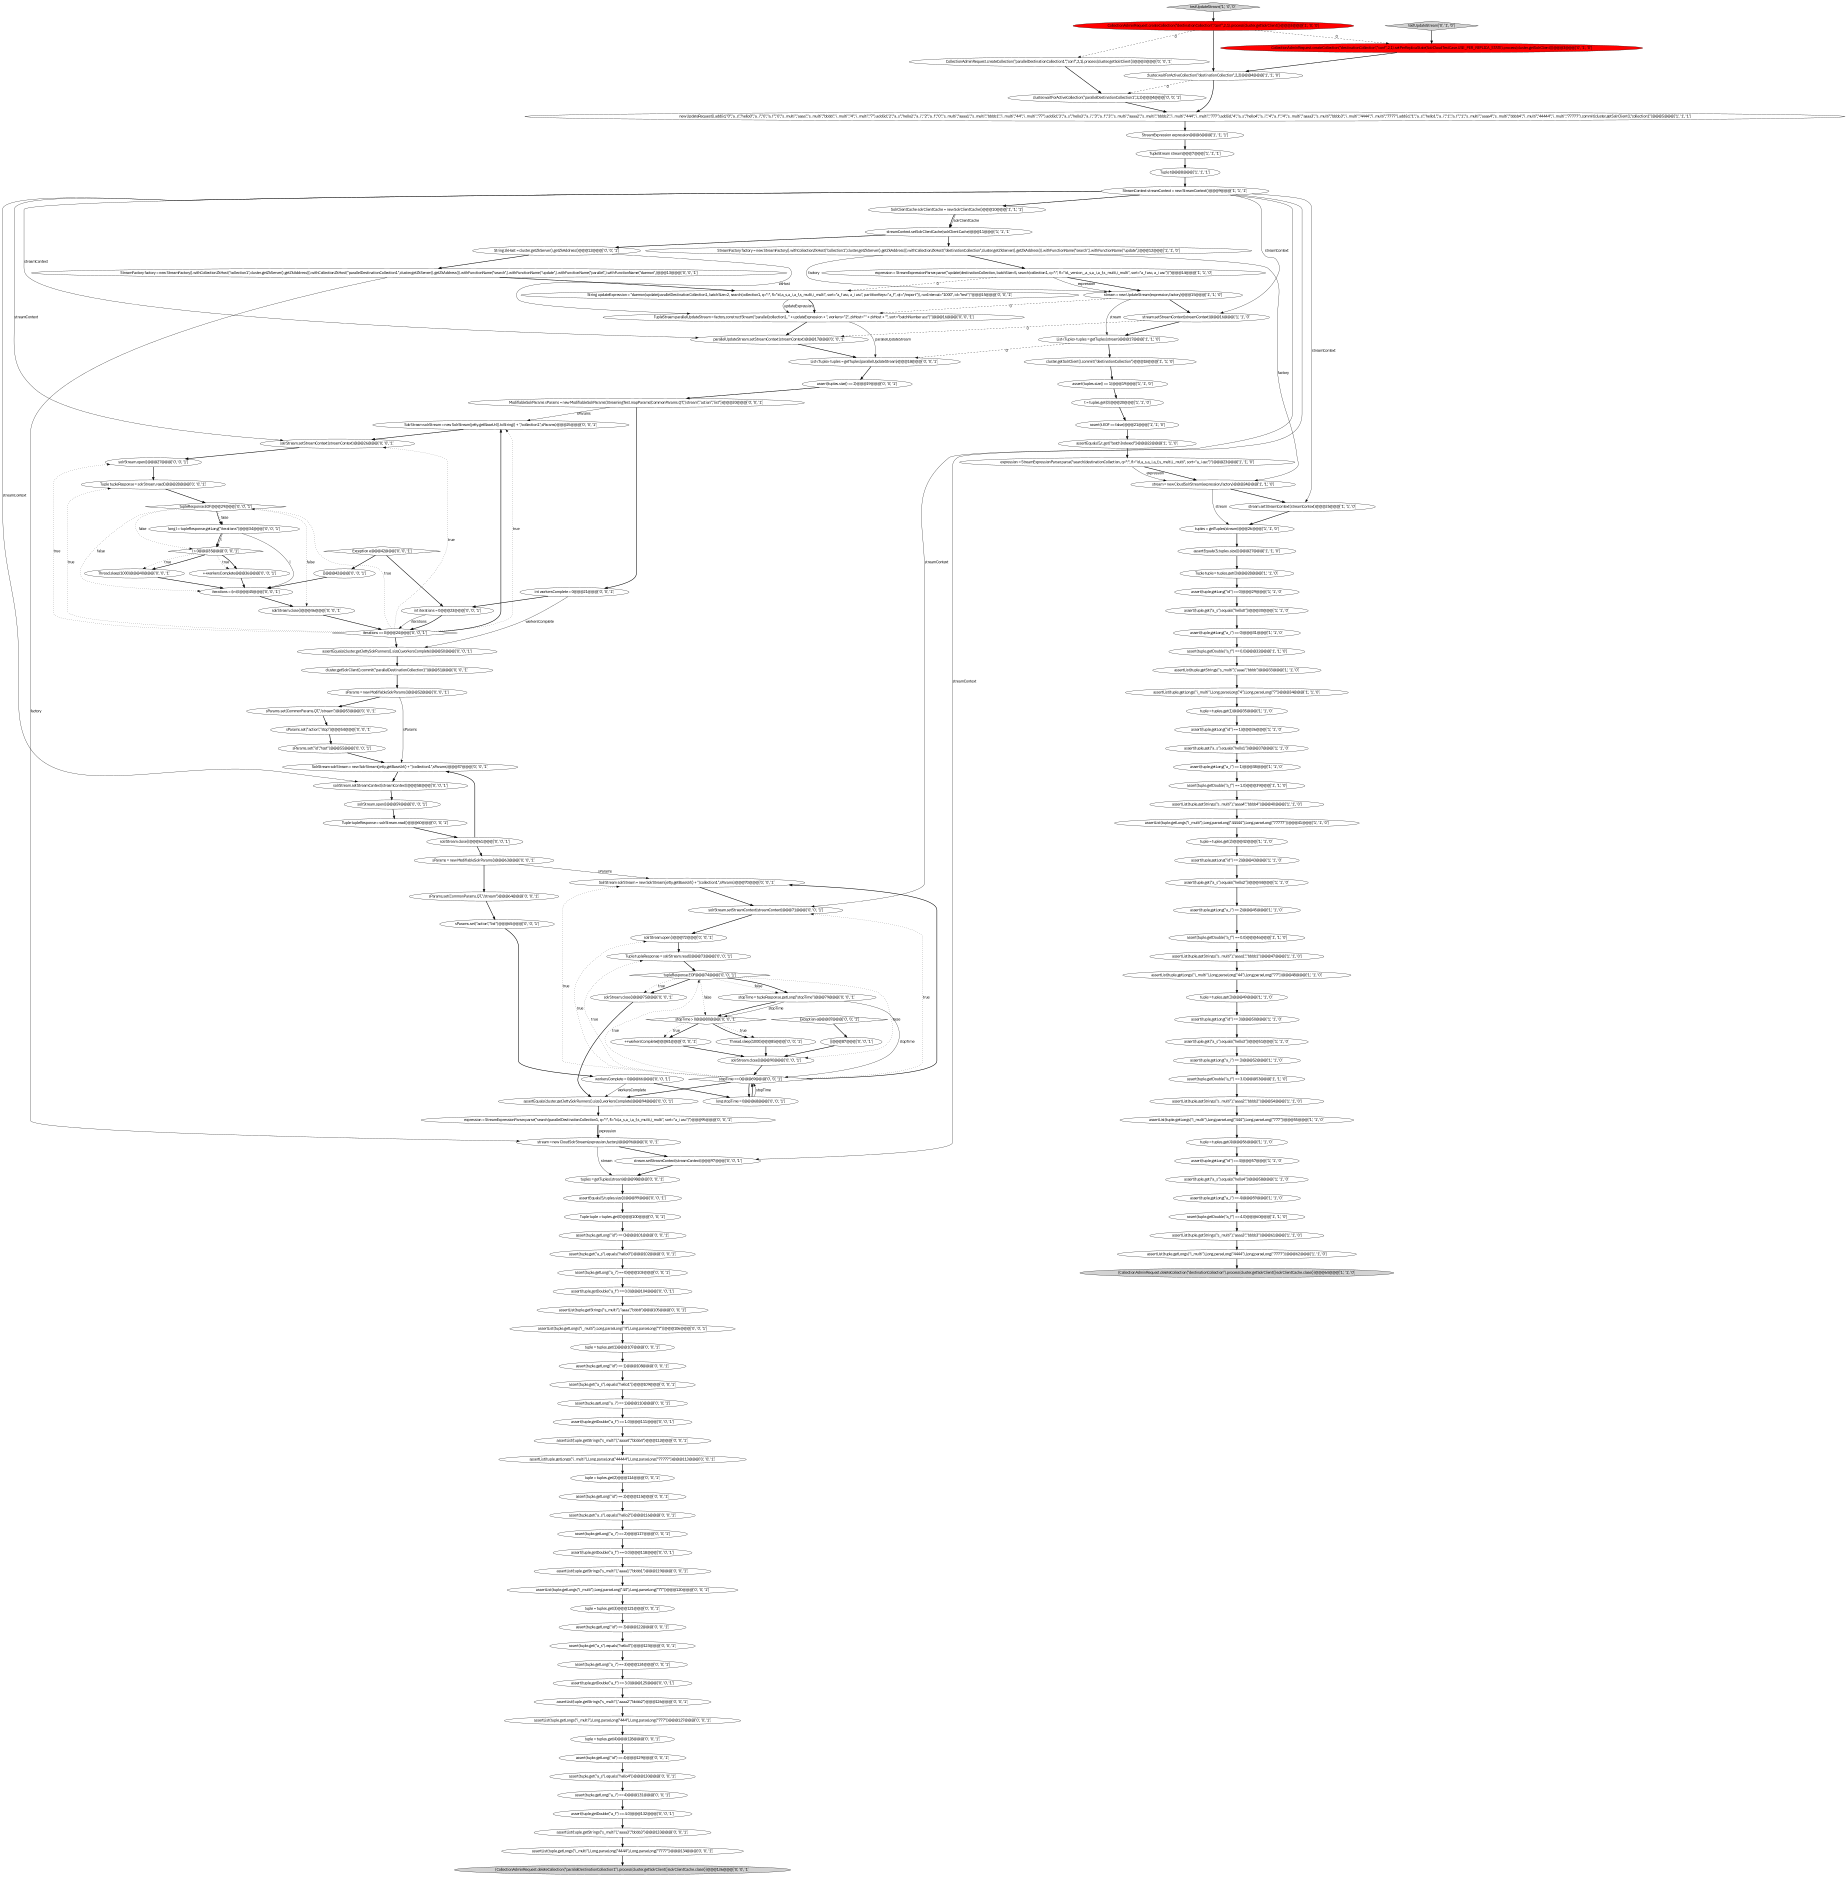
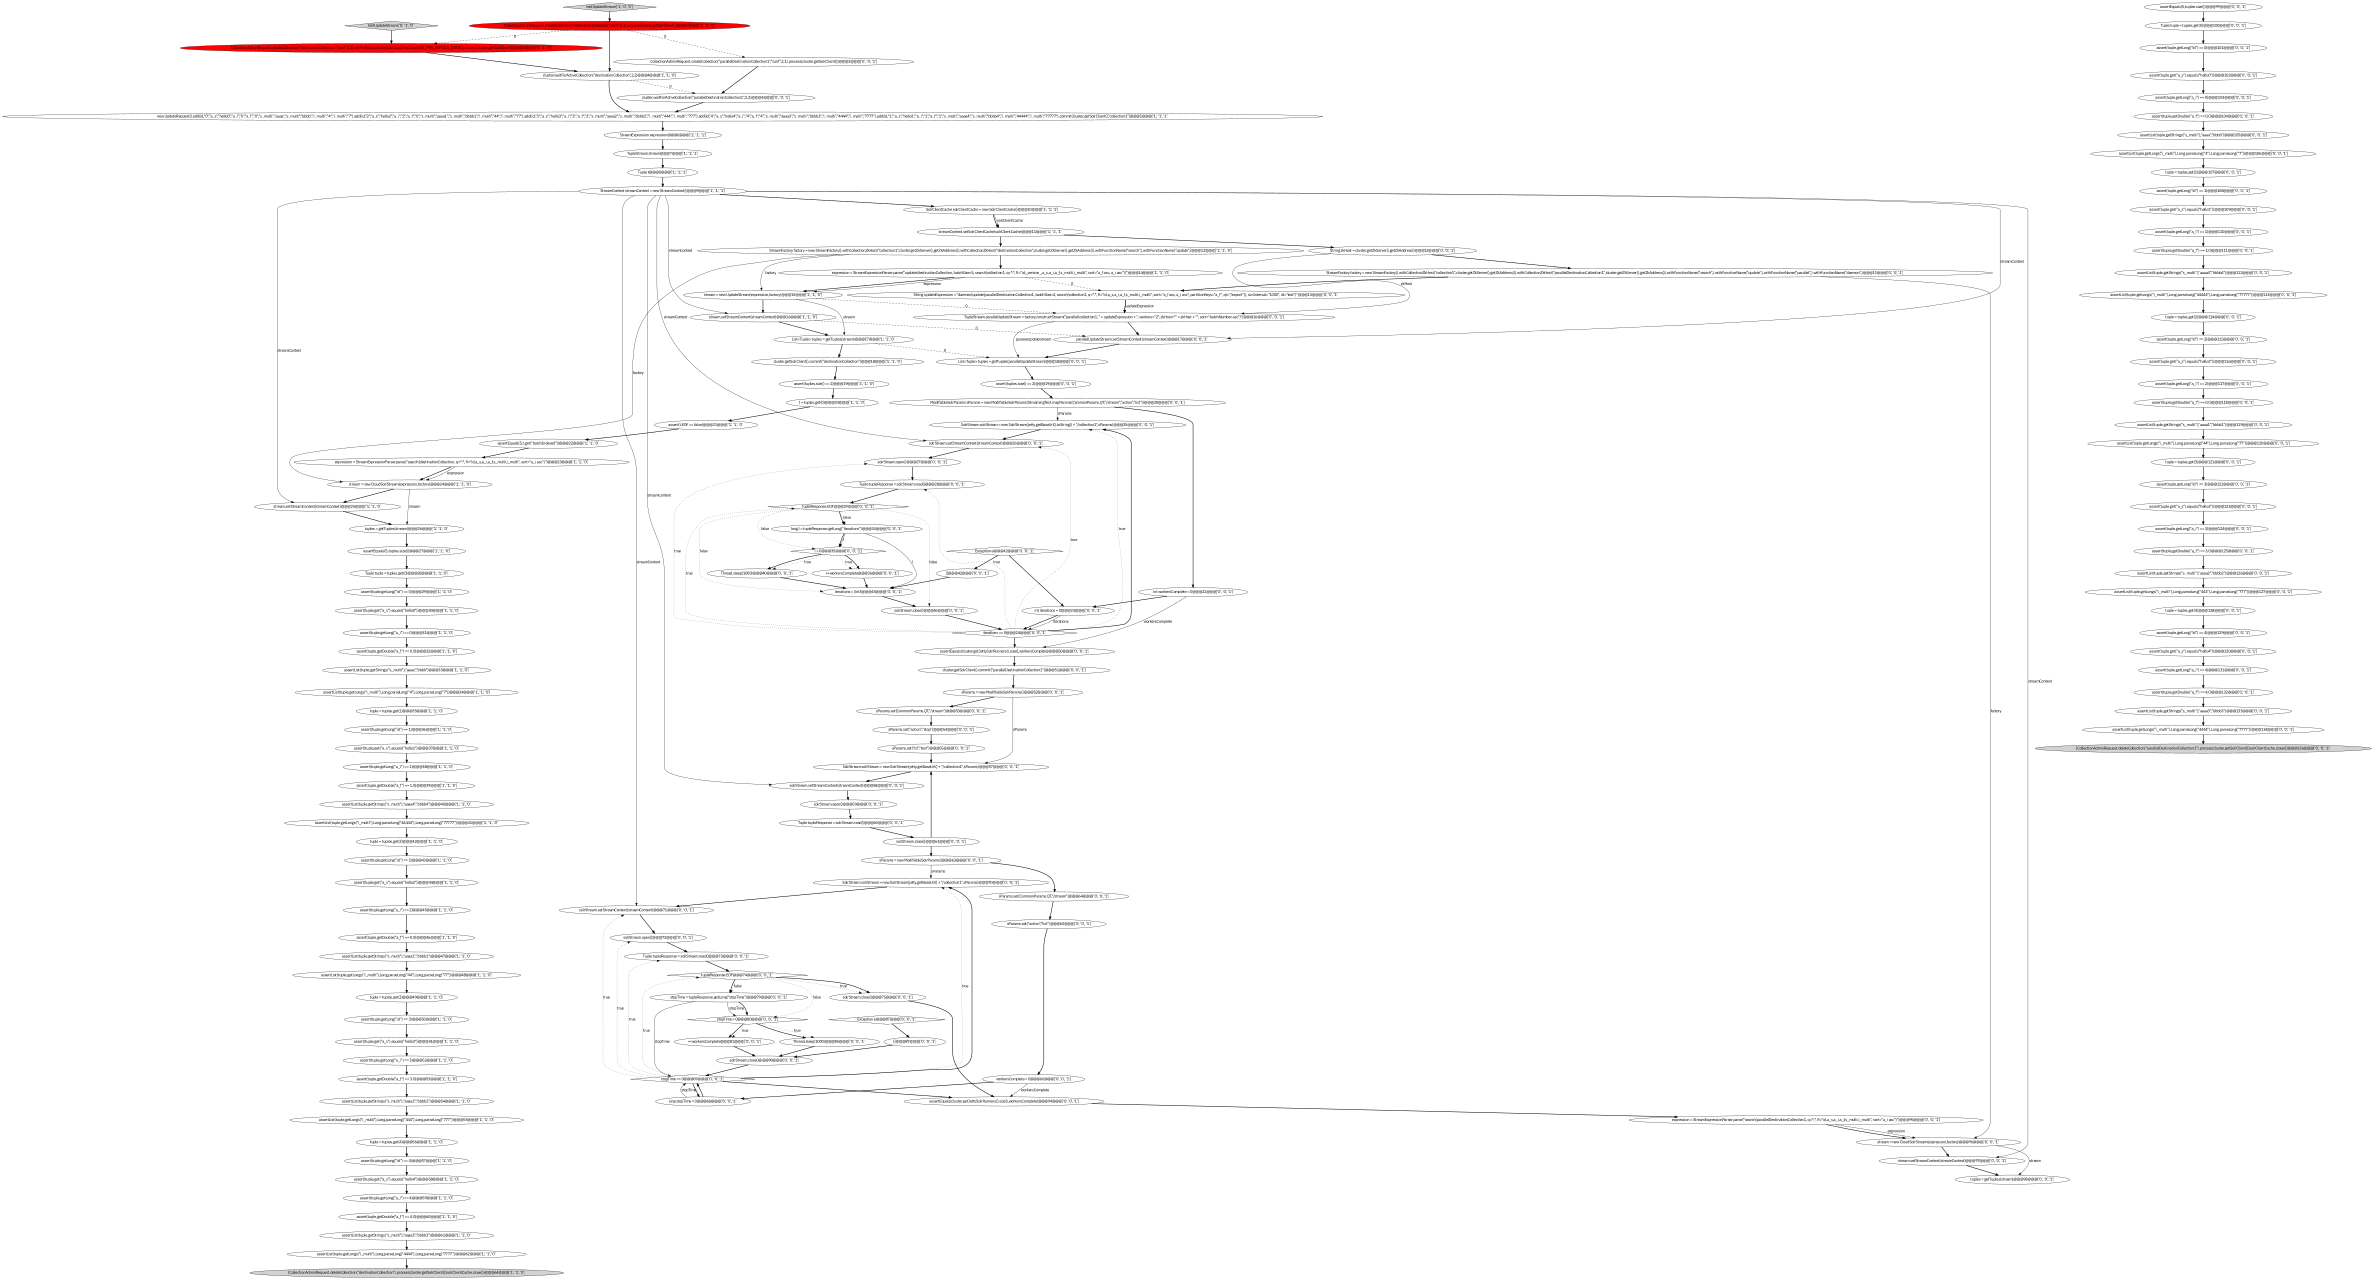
edge "tupleResponse.EOF@@@74@@@['0', '0', '1']" -> "solrStream.close()@@@90@@@['0', '0', '1']": removed, label "false"
edge "tuples = getTuples(stream)@@@98@@@['0', '0', '1']" -> "assertEquals(5,tuples.size())@@@99@@@['0', '0', '1']": removed
